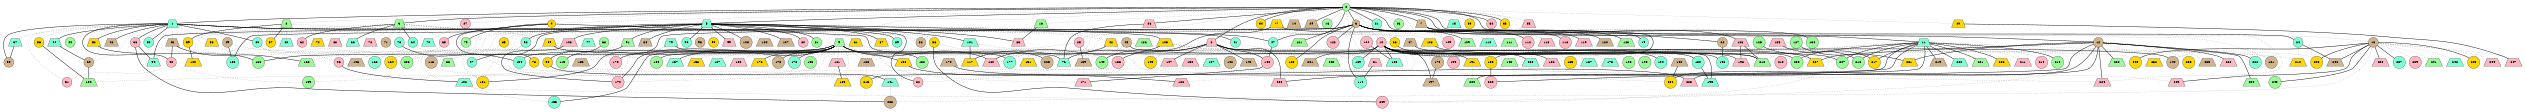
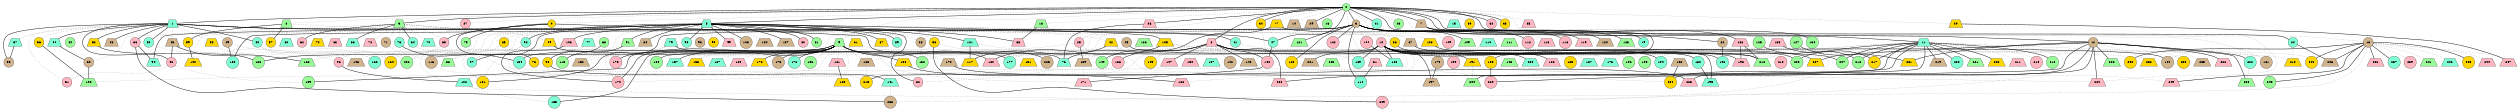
node "220": shape trapezium -> circle
edge "9" -- "159": style dotted -> bold
